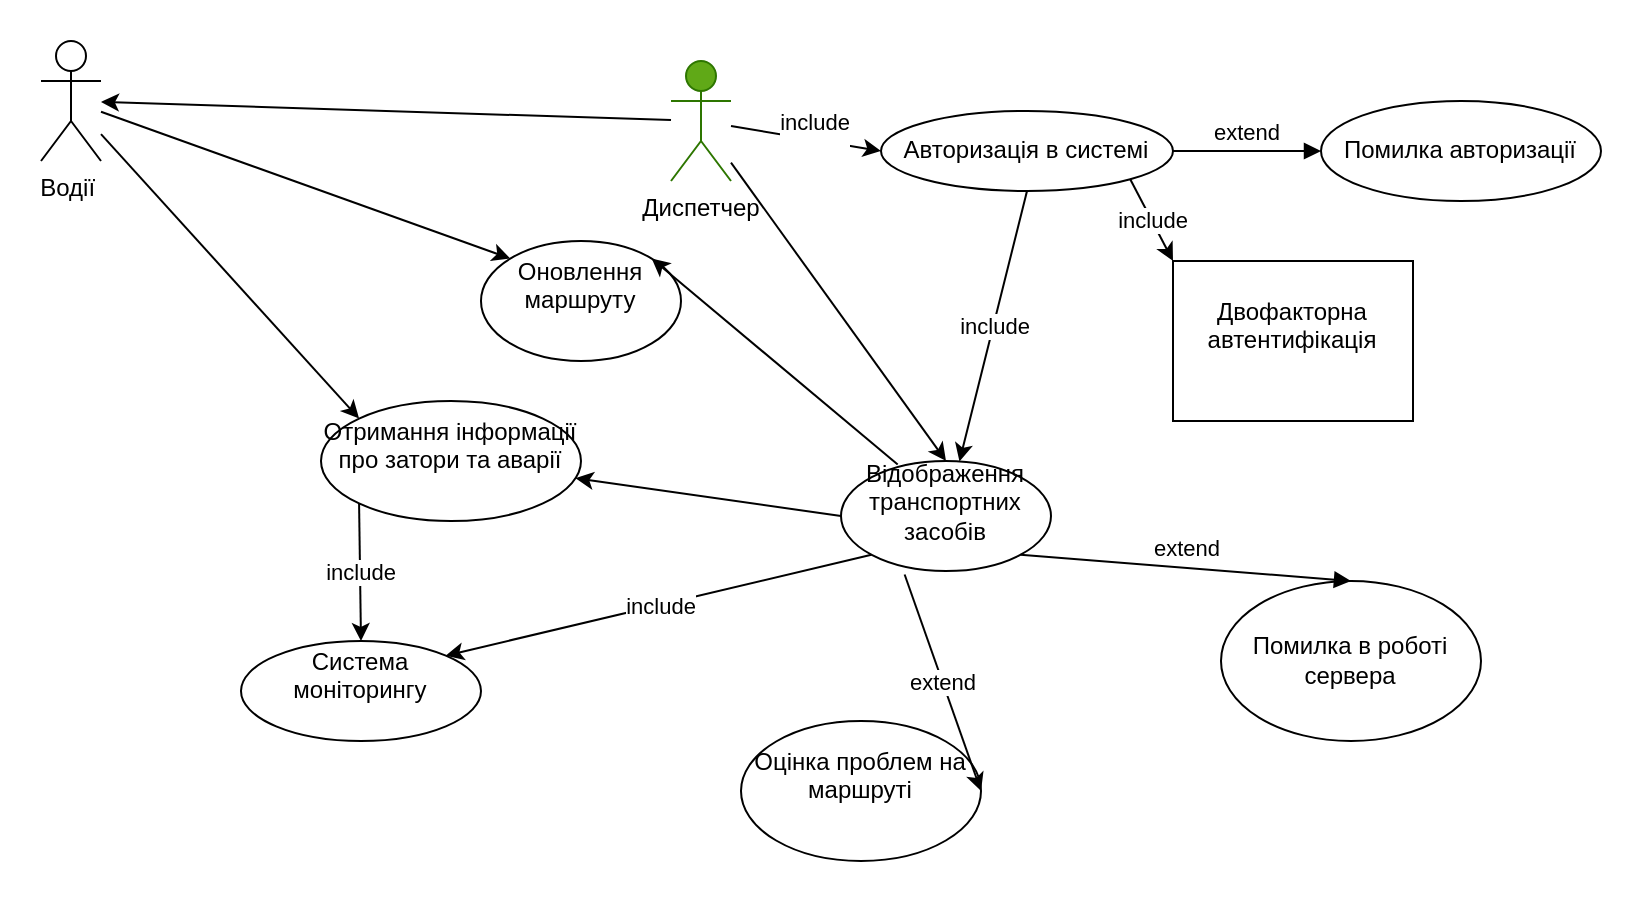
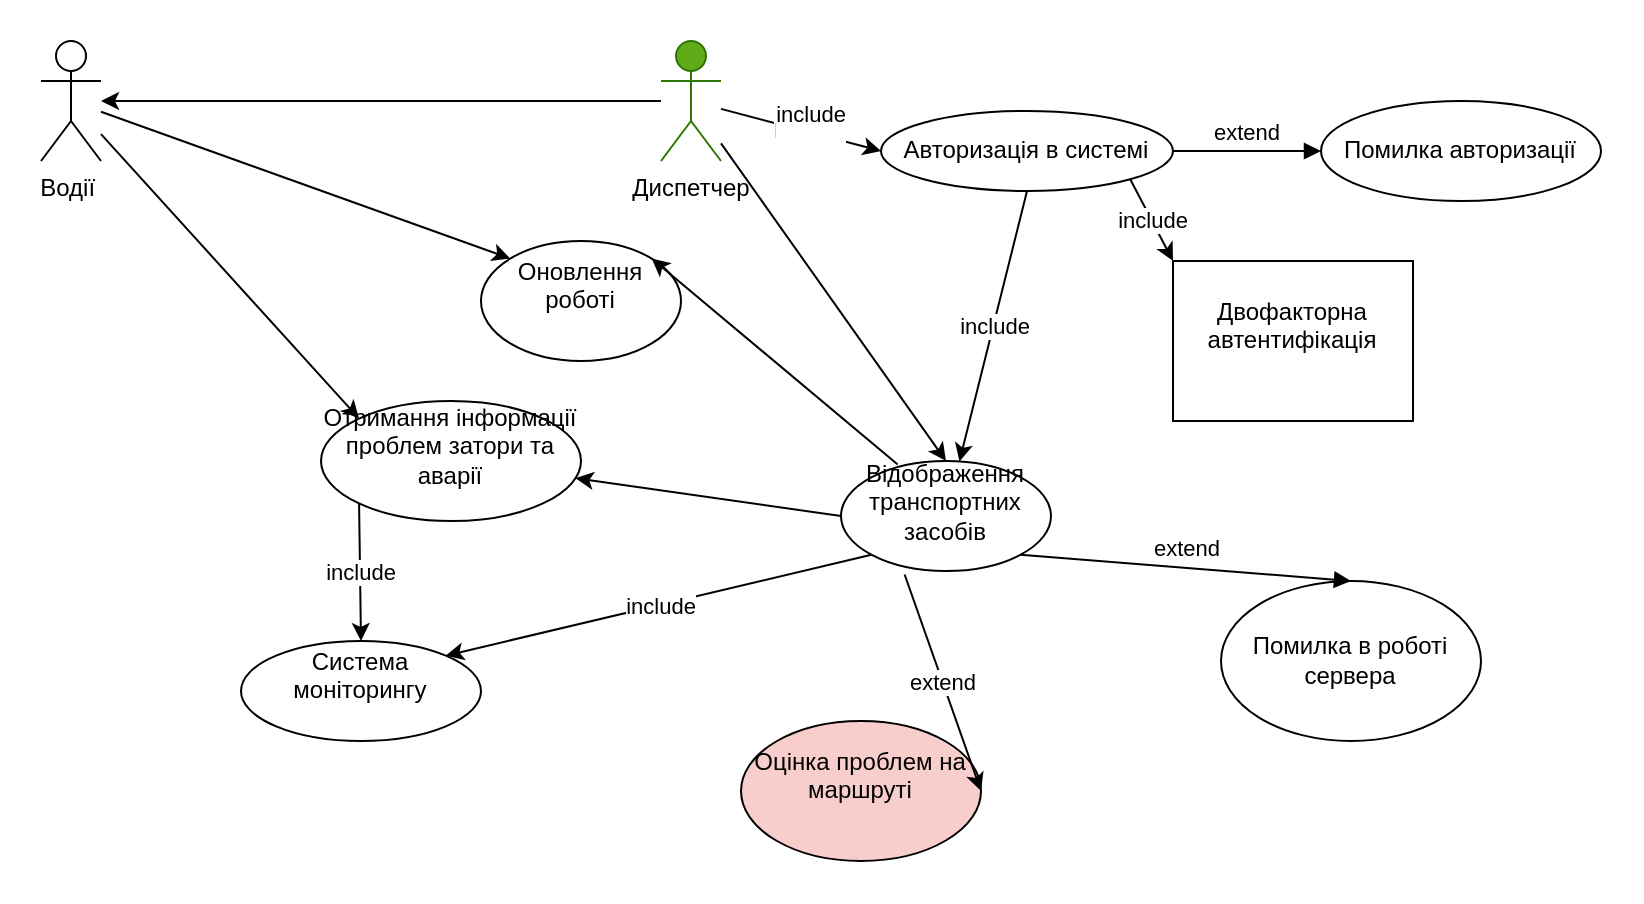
node "Диспетчер": moved (701, 121) -> (691, 101)
node "Оновлення маршруту": label "Оновлення маршруту" -> "Оновлення роботі"
node "Отримання інформації про затори та аварії": label "Отримання інформації про затори та аварії" -> "Отримання інформації проблем затори та аварії"
node "Оцінка проблем на маршруті": fillcolor #ffffff -> #f8cecc
